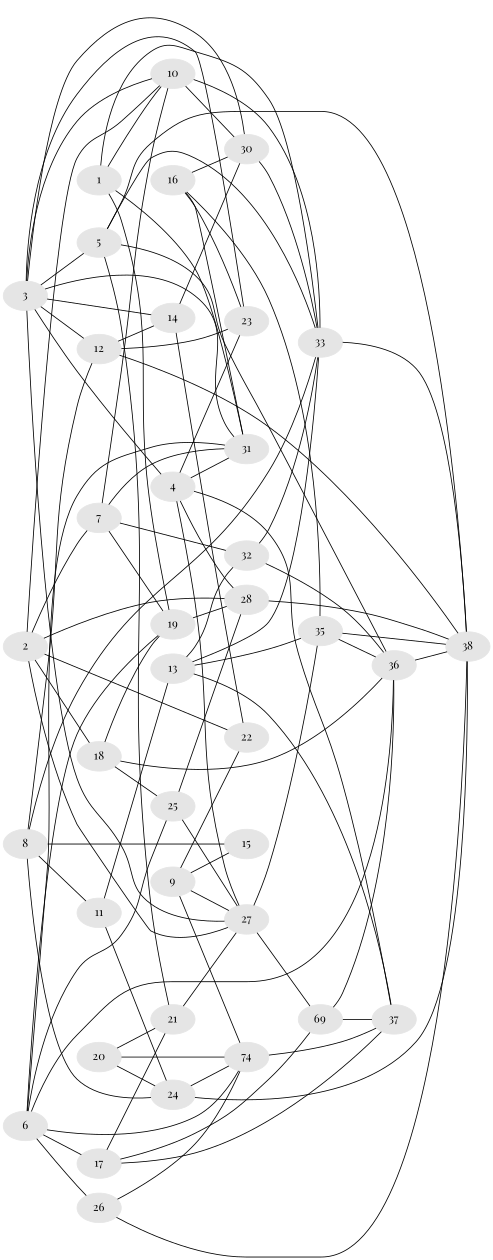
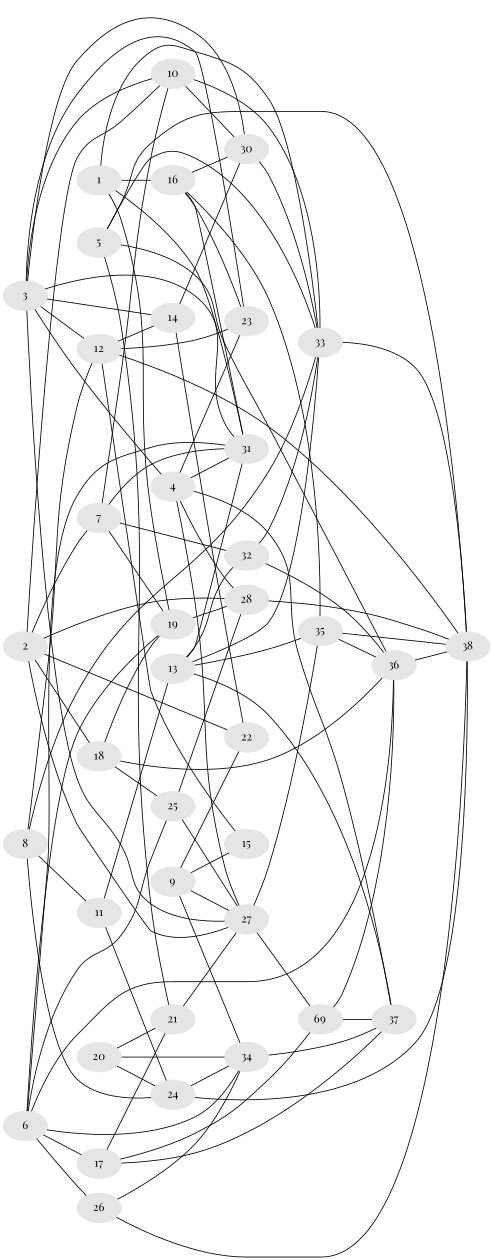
edge "10" -- "1": now "16" -- "1"
edge "5" -- "3": removed
edge "31" -- "13": added
edge "8" -- "15": now "12" -- "15"
node "74": label "74" -> "34"
